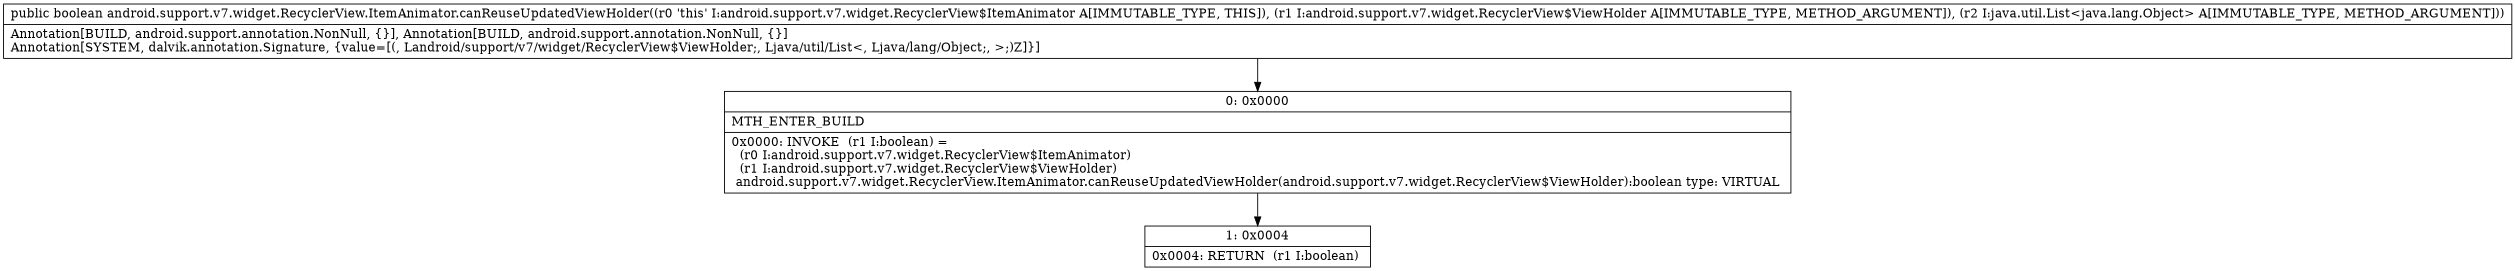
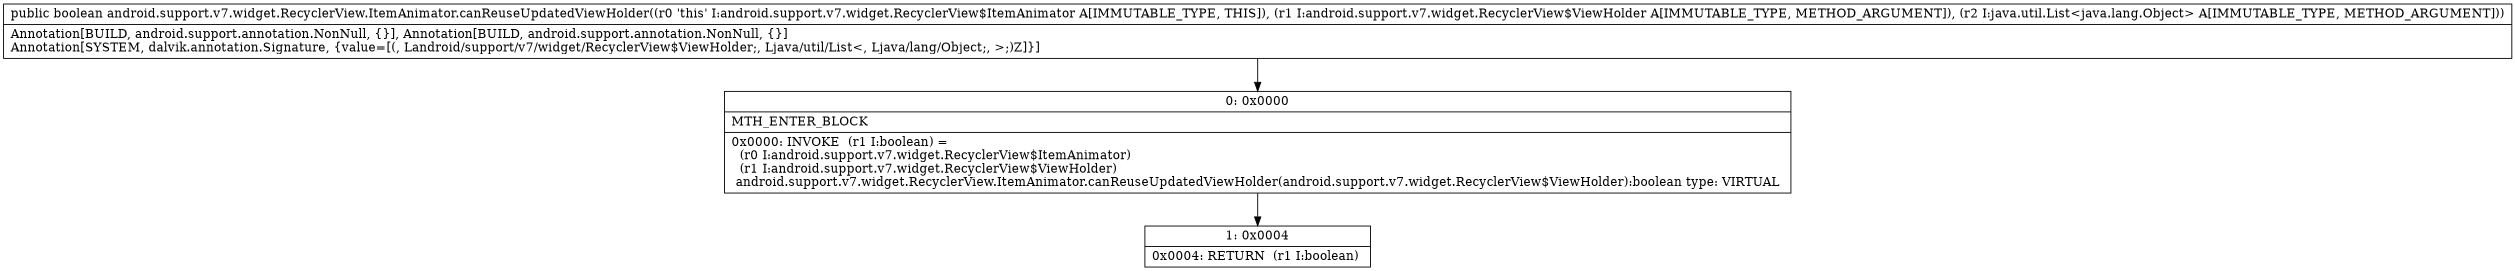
node "0: 0x0000": text "MTH_ENTER_BUILD" -> "MTH_ENTER_BLOCK"
